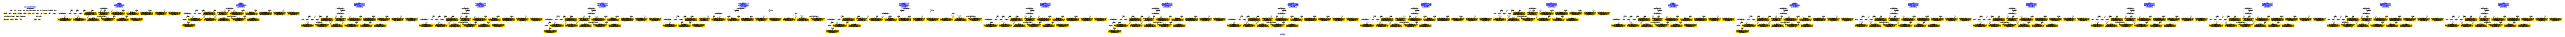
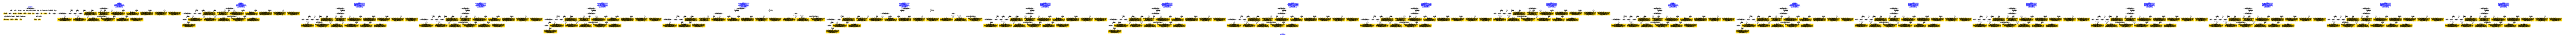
cluster "1-correct countryAssociatedWithThePerson": label "1-correct countryAssociatedWithThePerson" -> "1-correct model"
node "Measurements": fillcolor lightgray -> gold
node "Category": fillcolor lightgray -> gold
